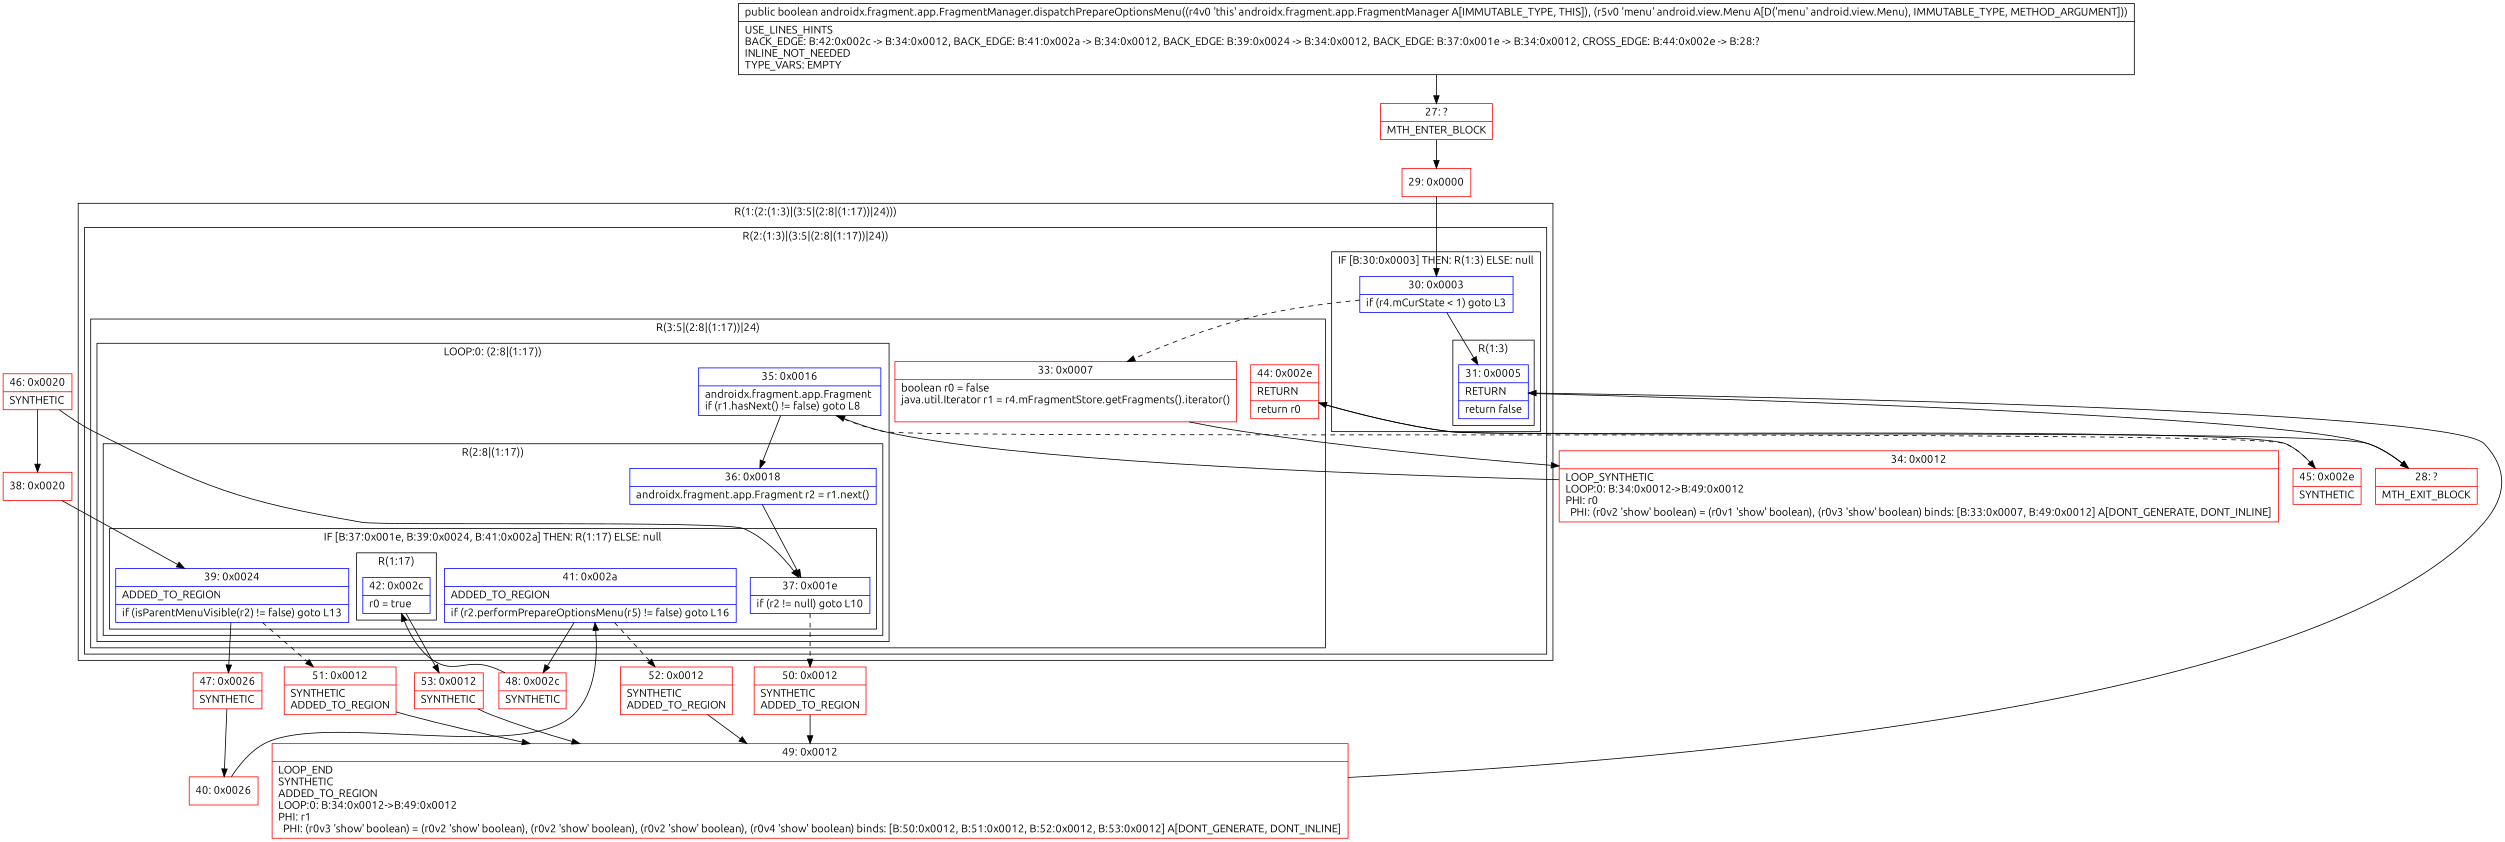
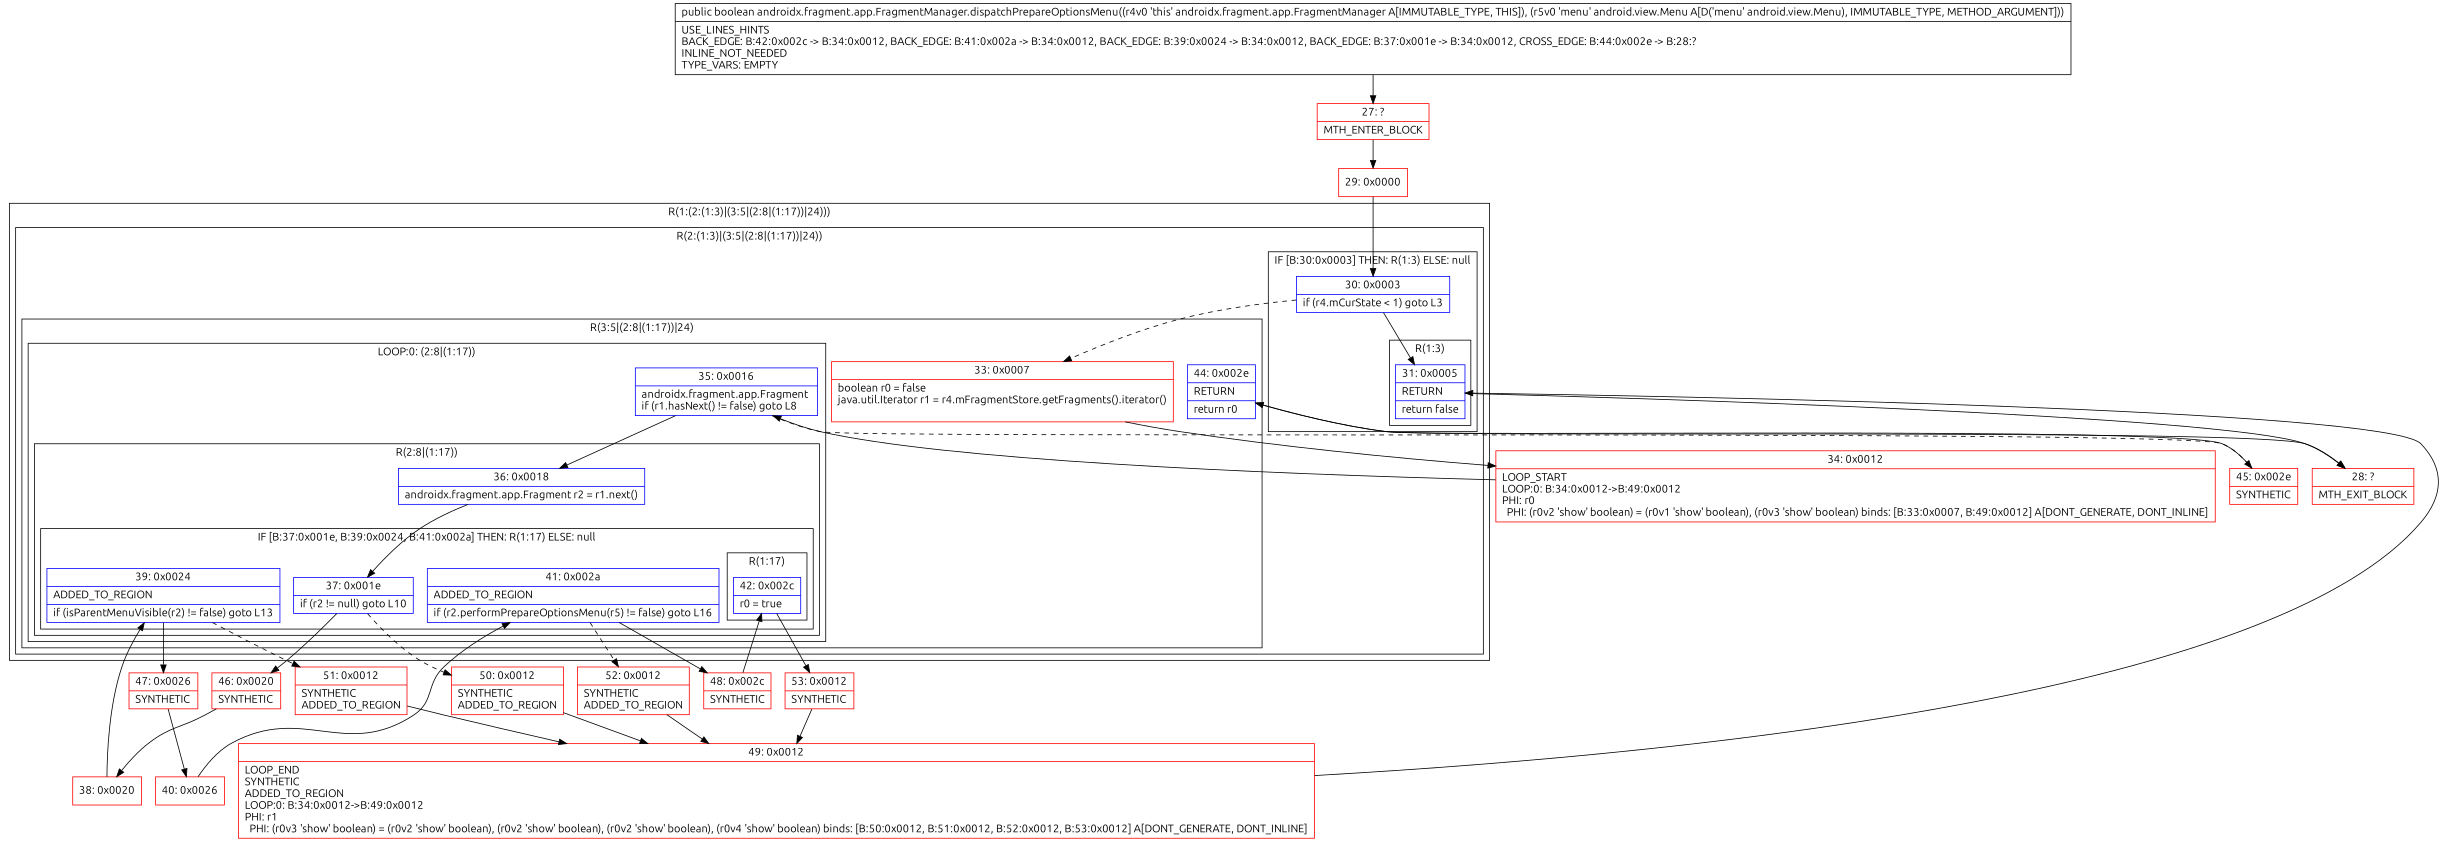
node "44: 0x002e": color red -> blue
node "34: 0x0012": text "LOOP_SYNTHETIC" -> "LOOP_START"
edge "46: 0x0020" -> "37: 0x001e": reversed
